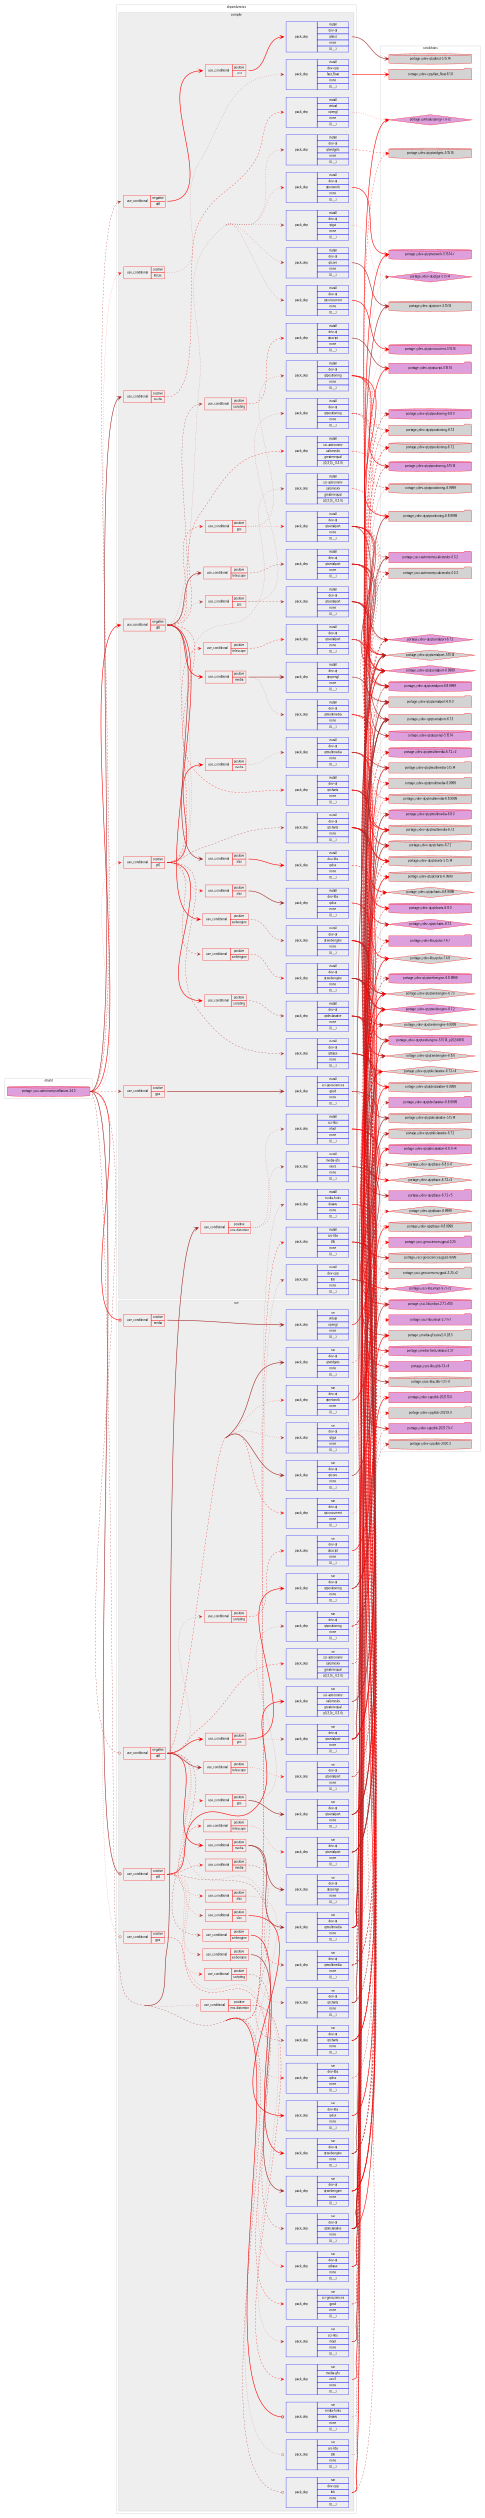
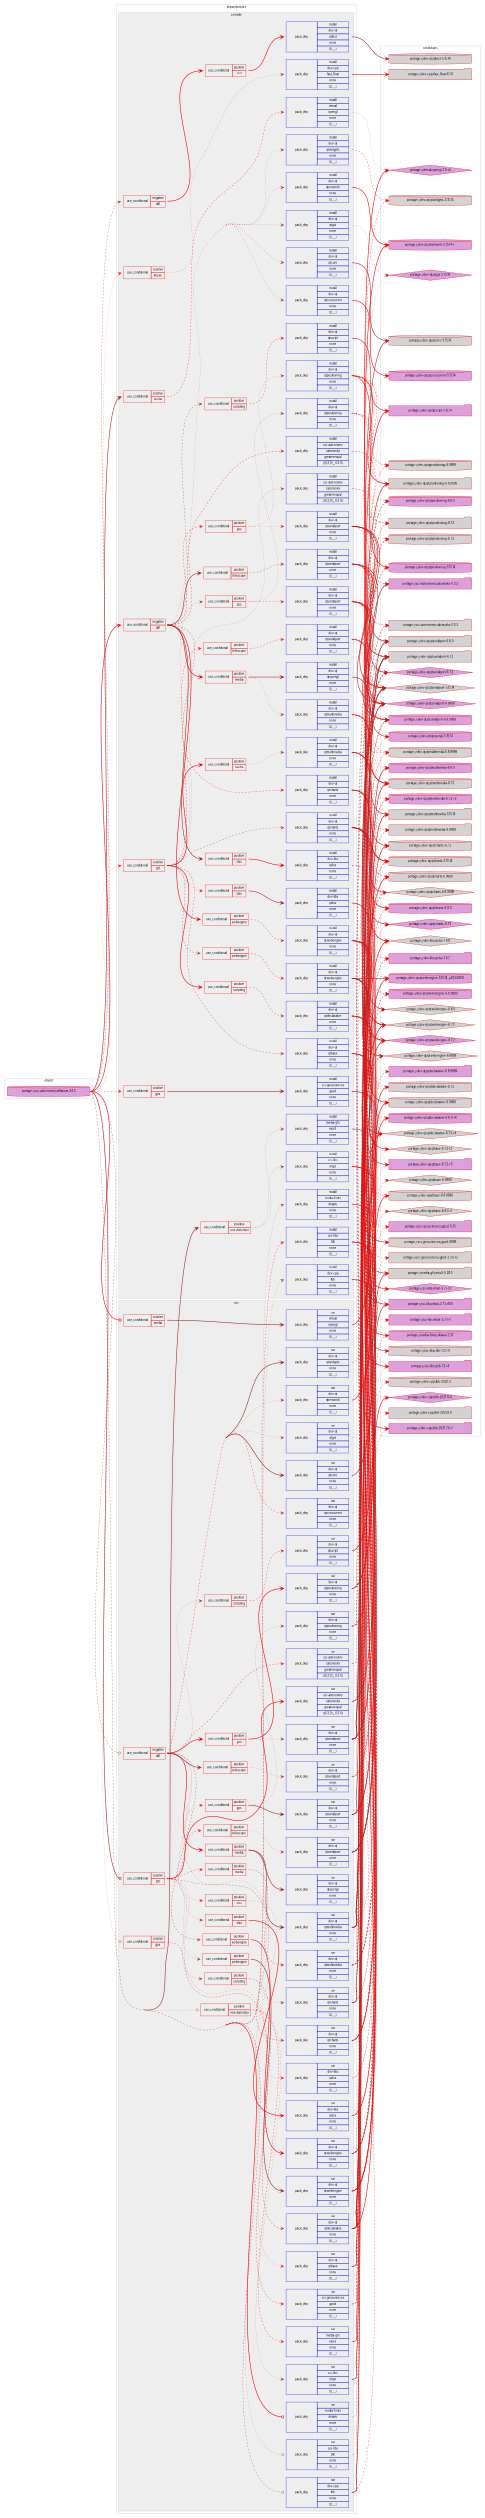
node "portage://dev-qt/qtdeclarative-5.15.14": removed
node "portage://sci-libs/nlopt-2.7.1-r100": shape cylinder -> folder
node "portage://dev-cpp/tbb-2021.13.0": shape folder -> diamond
